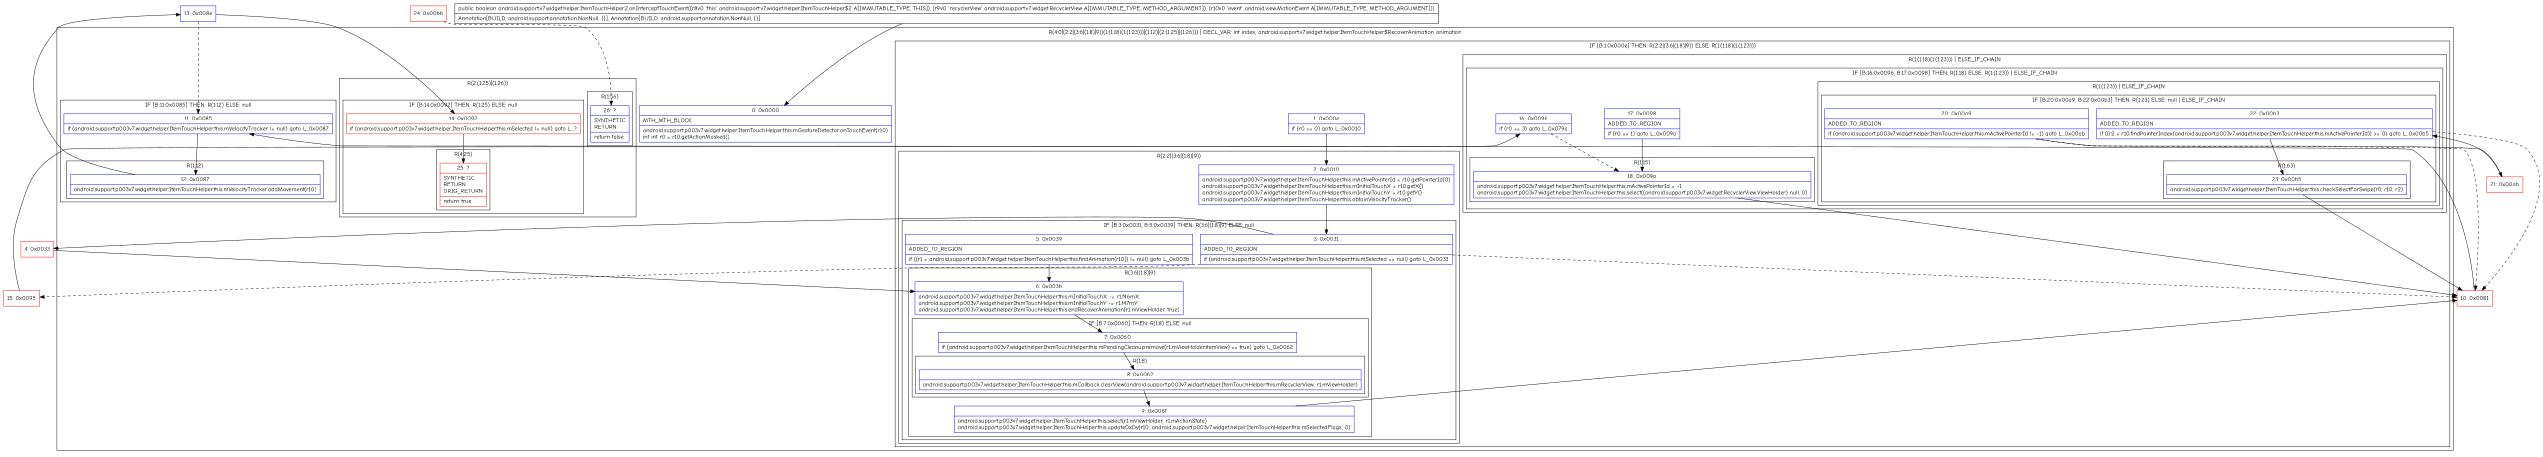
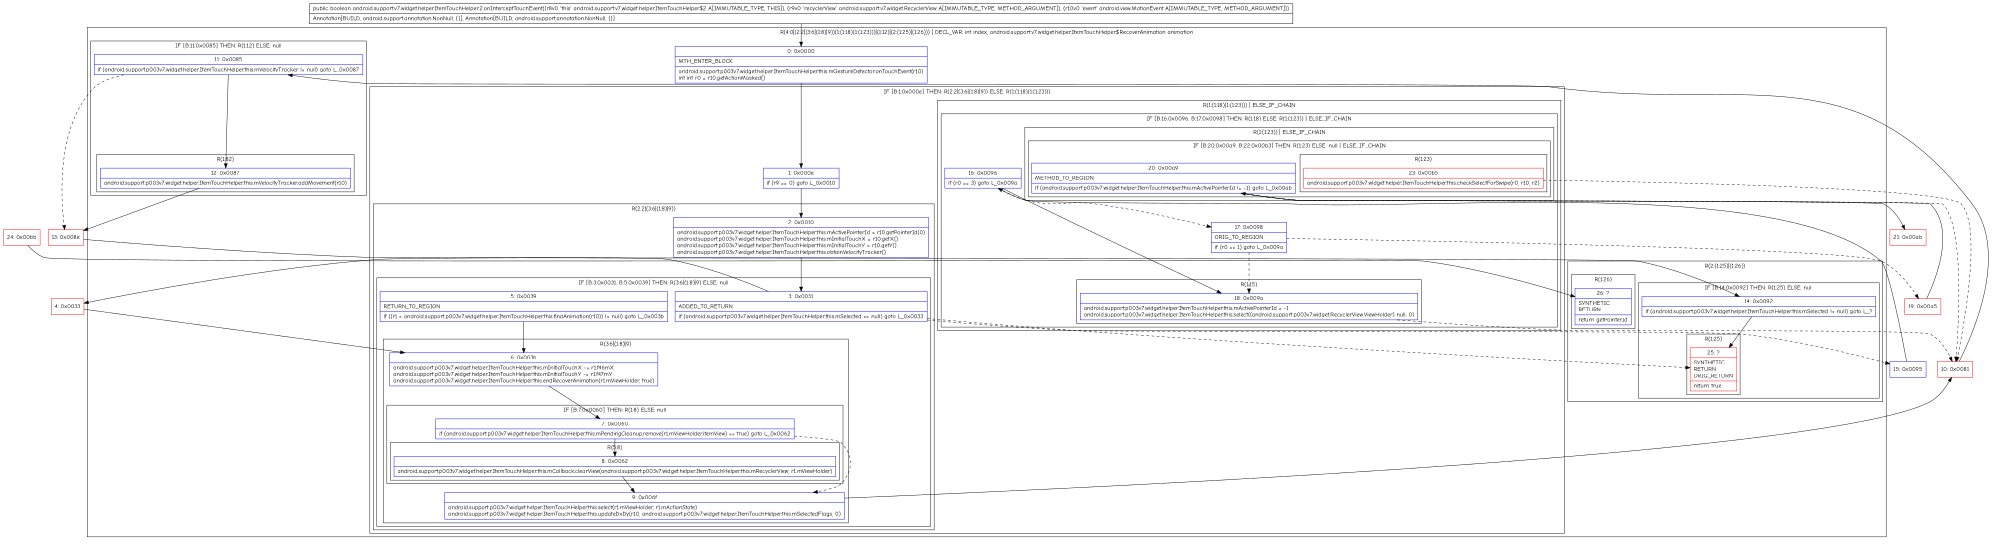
node "13: 0x008e": color blue -> red
edge "24: 0x00bb" -> "26: ?": style dashed -> solid
edge "13: 0x008e" -> "11: 0x0085": reversed
cluster "R(1:56)": label "R(1:56)" -> "R(1:26)"
node "0: 0x0000": text "MTH_MTH_BLOCK" -> "MTH_ENTER_BLOCK"
edge "0: 0x0000" -> "1: 0x000e": added
node "14: 0x0092": color red -> blue
node "17: 0x0098": text "ADDED_TO_REGION" -> "ORIG_TO_REGION"
node "20: 0x00a9": text "ADDED_TO_REGION" -> "METHOD_TO_REGION"
node "22: 0x00b3": removed
node "1: 0x000e": text "if (r0 == 0) goto L_0x0010" -> "if (r9 == 0) goto L_0x0010"
node "16: 0x0096": text "if (r0 == 3) goto L_0x079a" -> "if (r0 == 3) goto L_0x009a"
node "26: ?": text "return false" -> "return getPointerId"
edge "16: 0x0096" -> "18: 0x009a": style dashed -> solid
edge "17: 0x0098" -> "18: 0x009a": style solid -> dashed
cluster "R(4:25)": label "R(4:25)" -> "R(1:25)"
cluster "R(1:12)": label "R(1:12)" -> "R(1:82)"
cluster "R(1:63)": label "R(1:63)" -> "R(1:23)"
node "23: 0x00b5": color blue -> red
edge "16: 0x0096" -> "17: 0x0098": added
edge "23: 0x00b5" -> "10: 0x0081": style solid -> dashed
edge "18: 0x009a" -> "10: 0x0081": style solid -> dashed
node "5: 0x0039": text "ADDED_TO_REGION" -> "RETURN_TO_REGION"
node "3: 0x0031": text "ADDED_TO_REGION" -> "ADDED_TO_RETURN"
edge "3: 0x0031" -> "10: 0x0081": now "3: 0x0031" -> "25: ?"
node "15: 0x0095": color red -> blue
node "19: 0x00a5": added
cluster "R(1:8)": label "R(1:8)" -> "R(5:8)"
edge "7: 0x0060" -> "9: 0x006f": added
